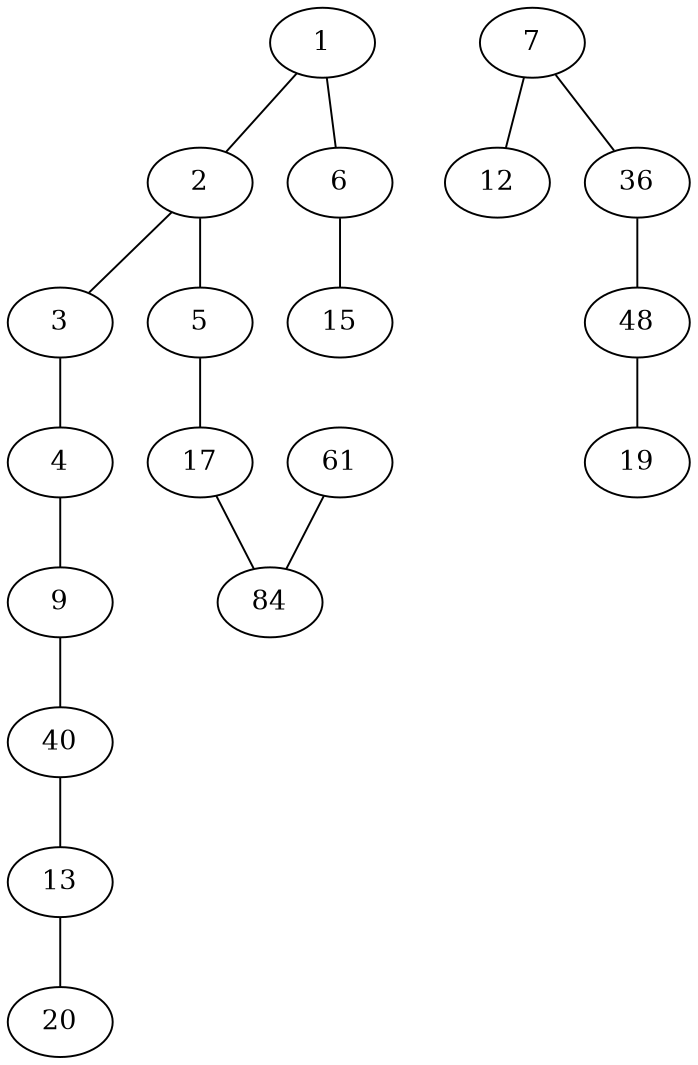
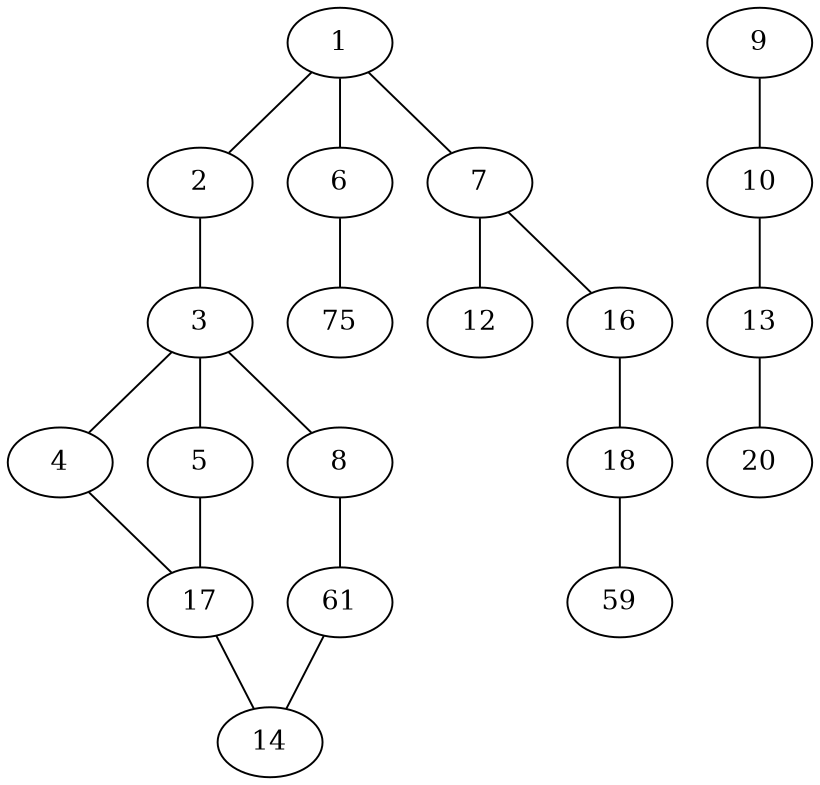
edge "1" -- "7": added
node "36": label "36" -> "16"
edge "2" -- "5": now "3" -- "5"
node "15": label "15" -> "75"
node "48": label "48" -> "18"
node "8": added
node "19": label "19" -> "59"
edge "4" -- "9": now "4" -- "17"
node "84": label "84" -> "14"
node "40": label "40" -> "10"
